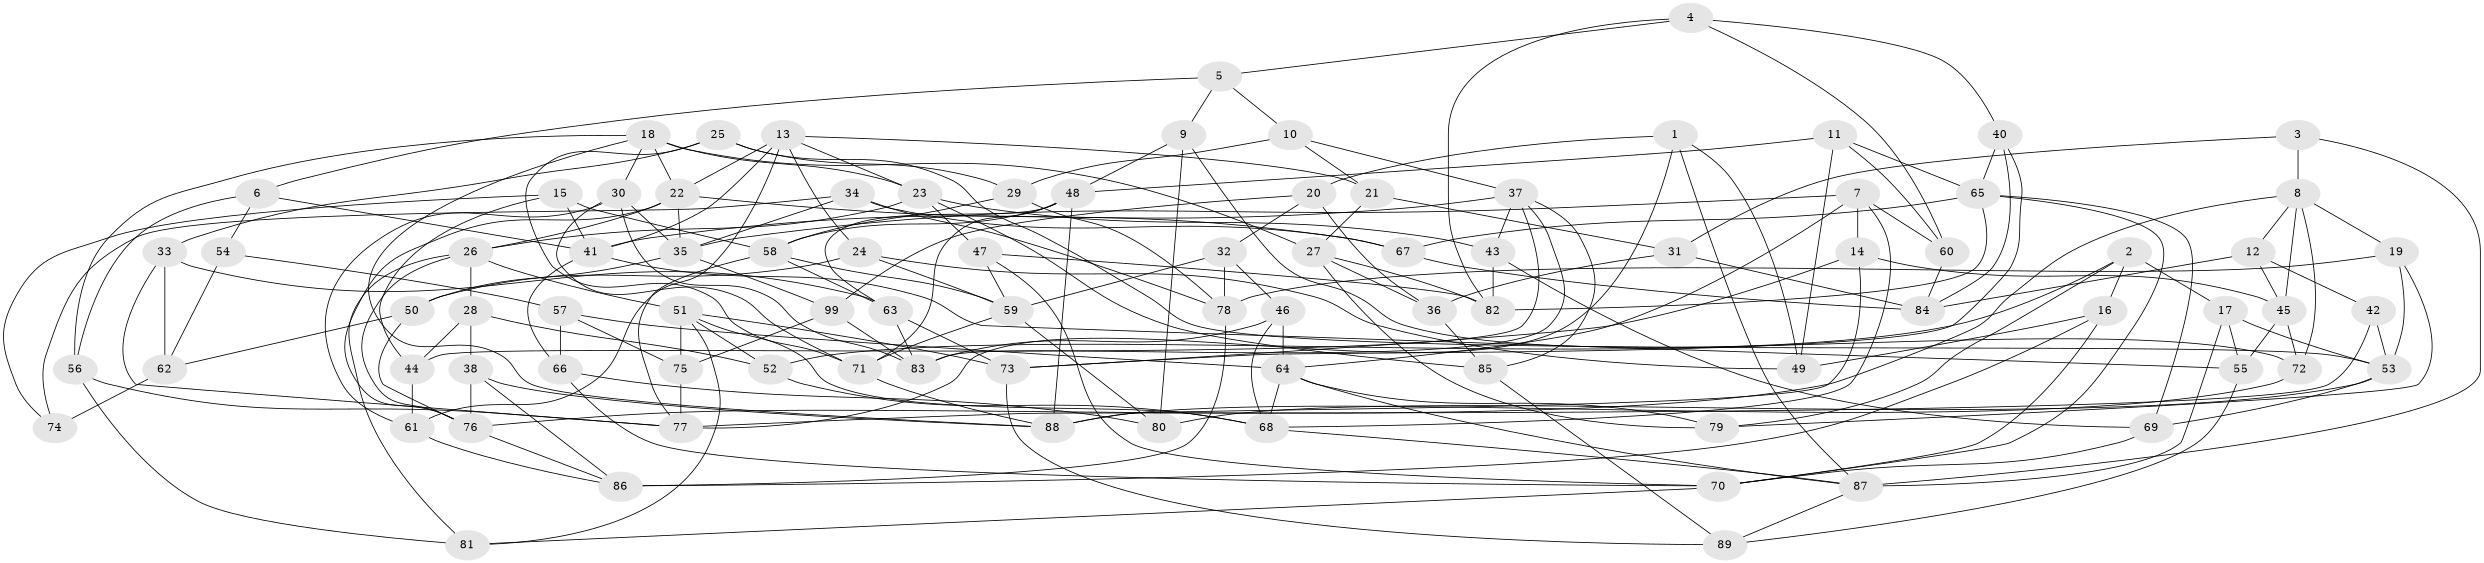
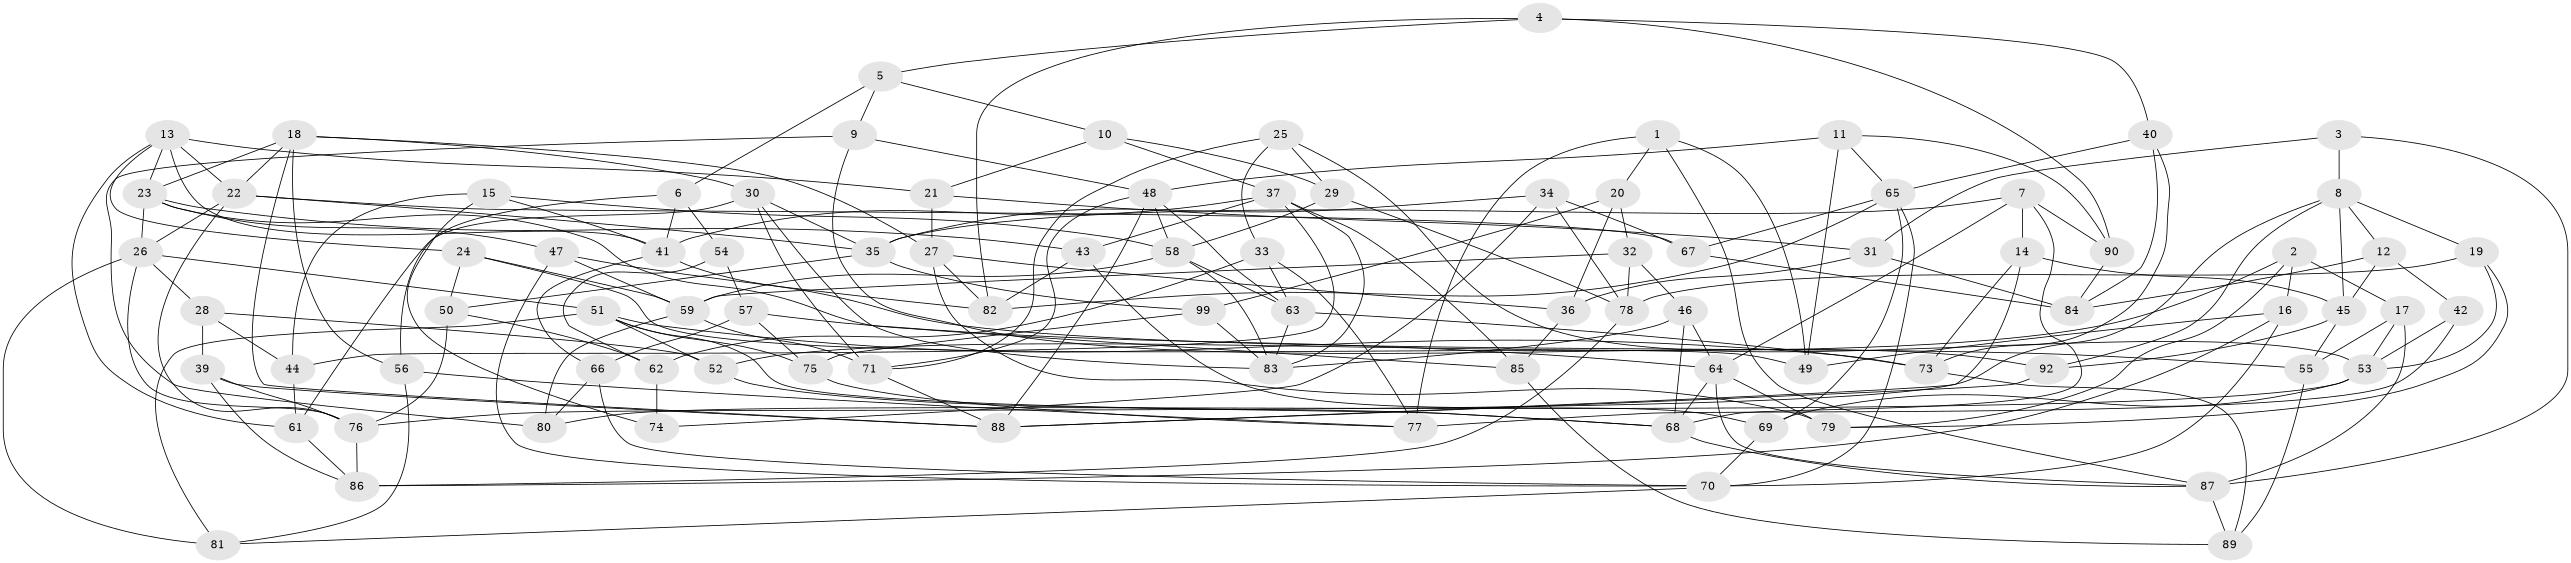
node "60": label "60" -> "90"
edge "58" -- "77": now "58" -- "83"
node "38": label "38" -> "39"
node "72": label "72" -> "92"
